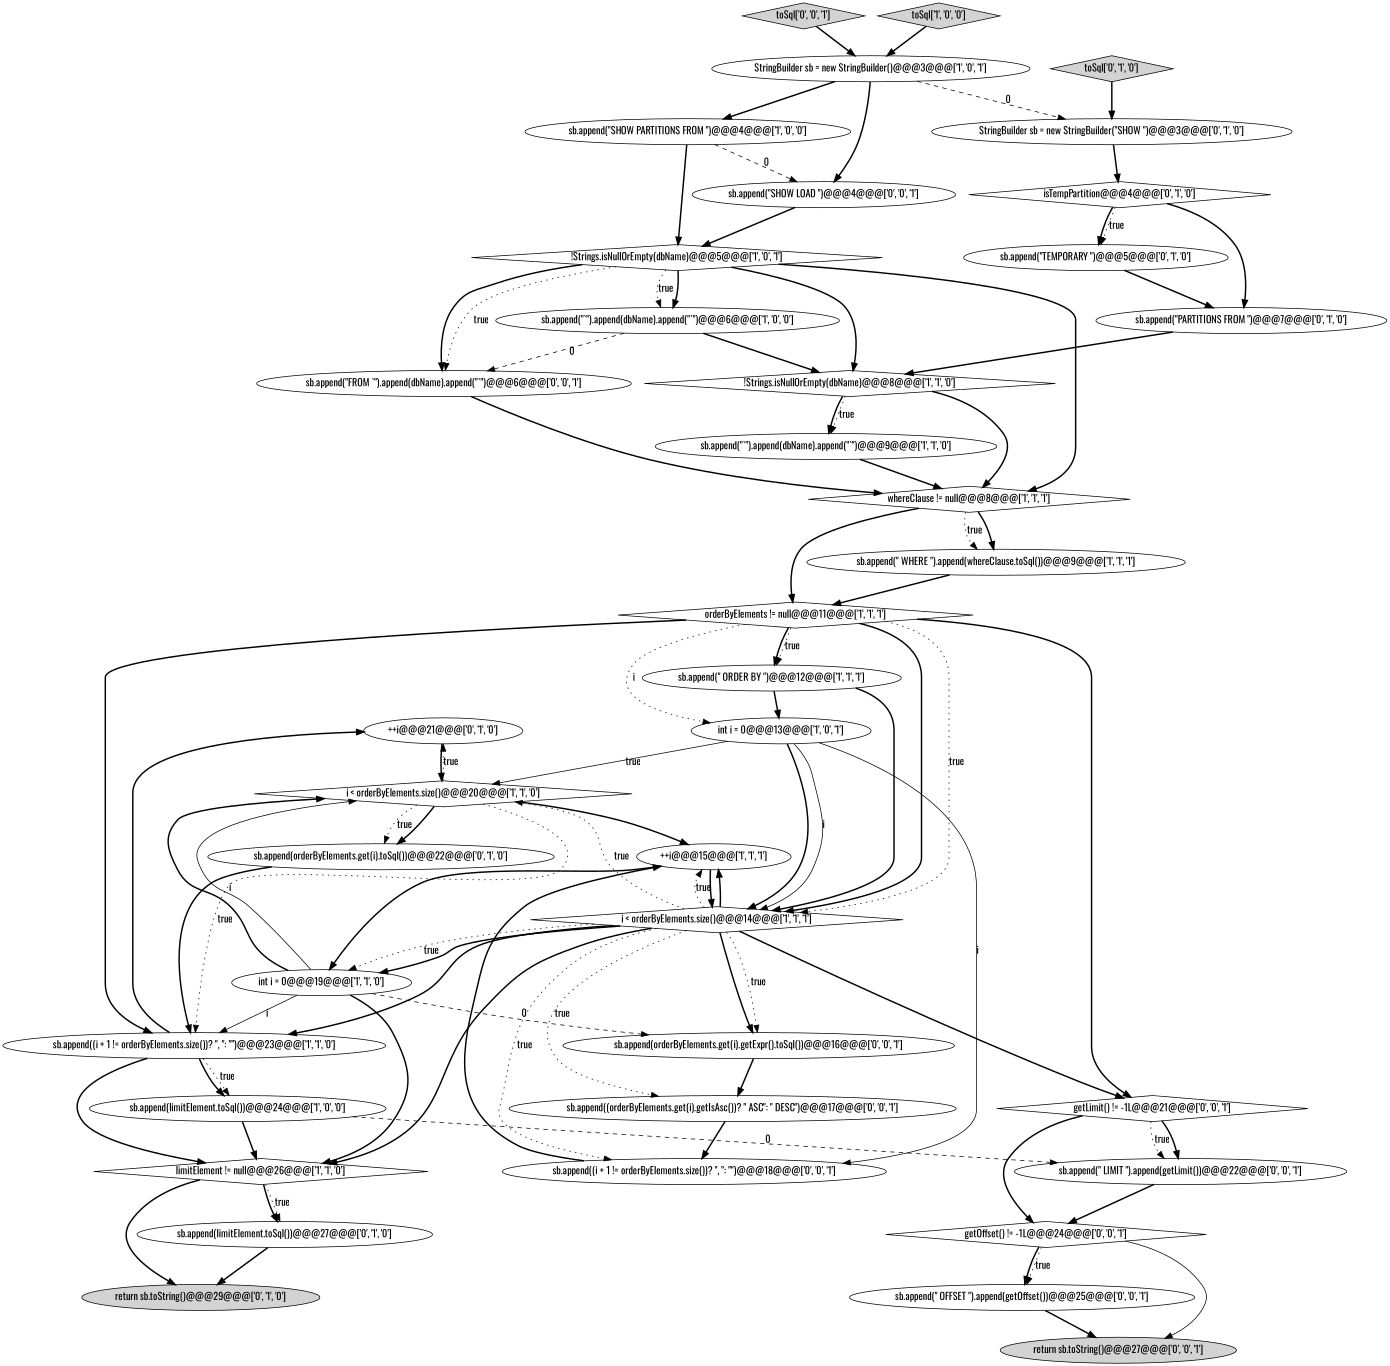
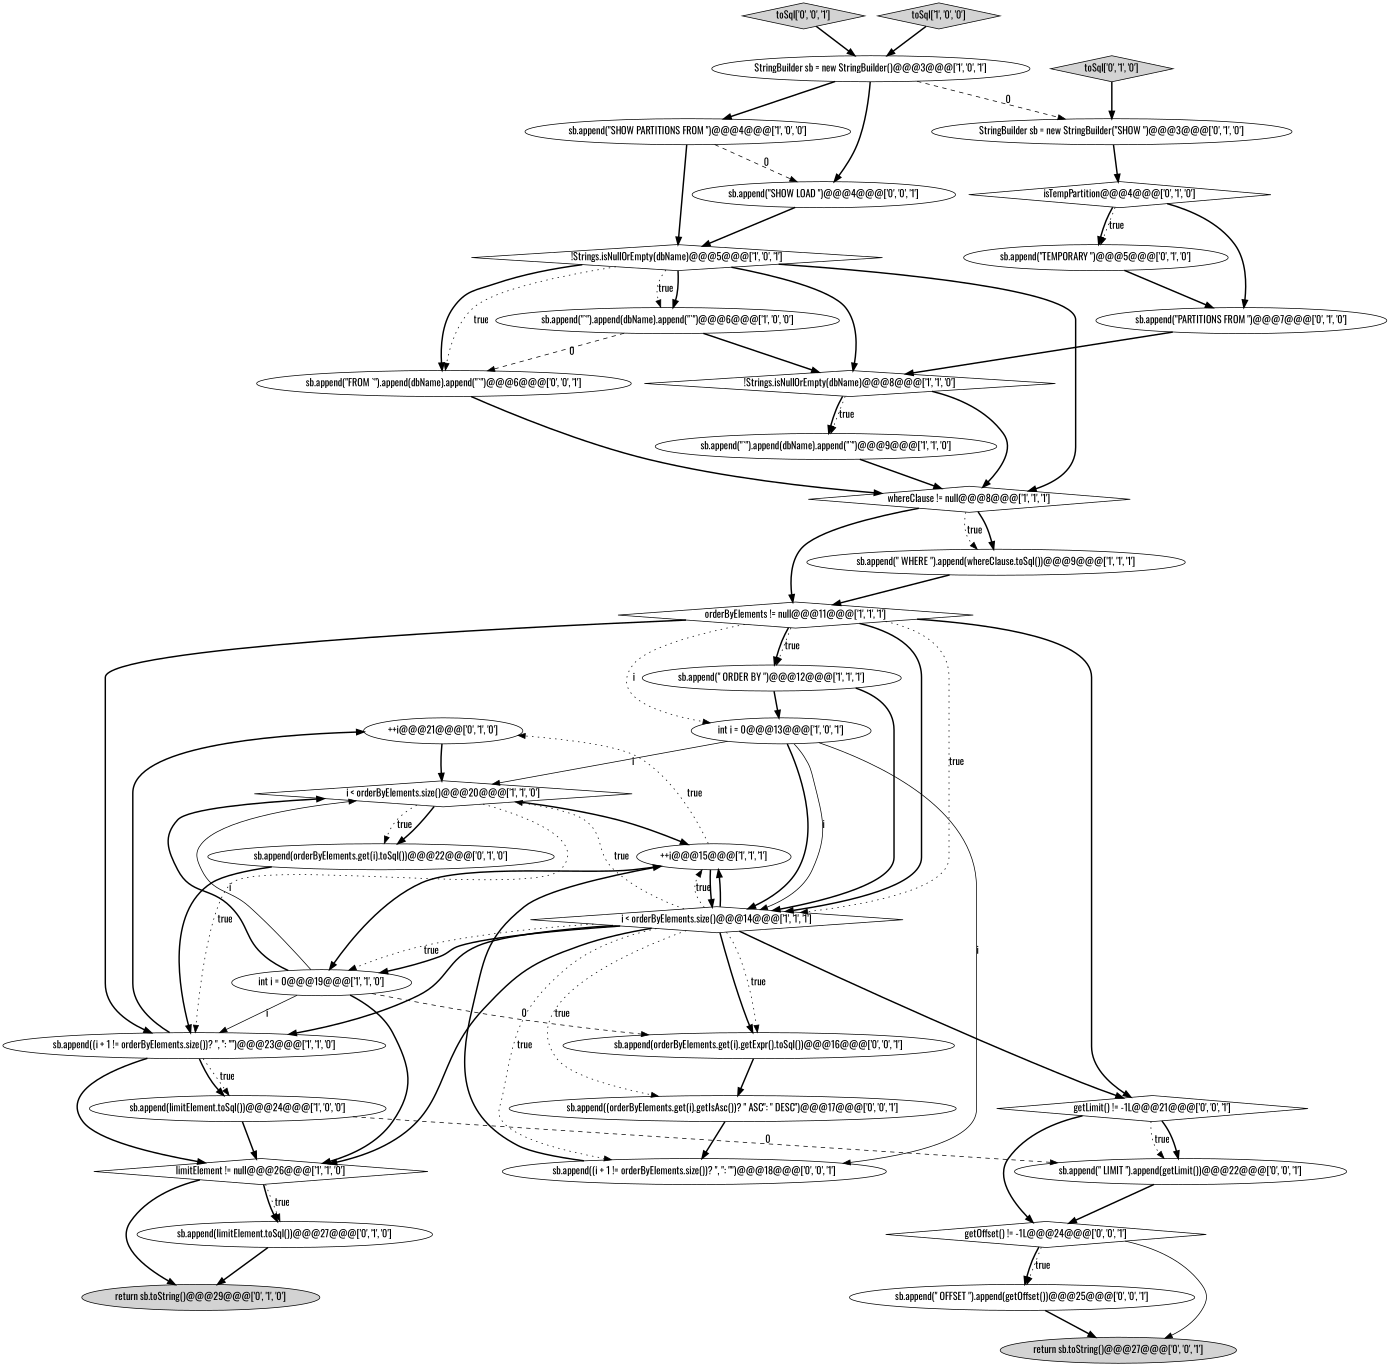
edge "int i = 0@@@13@@@['1', '0', '1']" -> "i < orderByElements.size()@@@20@@@['1', '1', '0']": label "true" -> "i"
edge "i < orderByElements.size()@@@20@@@['1', '1', '0']" -> "++i@@@21@@@['0', '1', '0']": now "++i@@@15@@@['1', '1', '1']" -> "++i@@@21@@@['0', '1', '0']"
